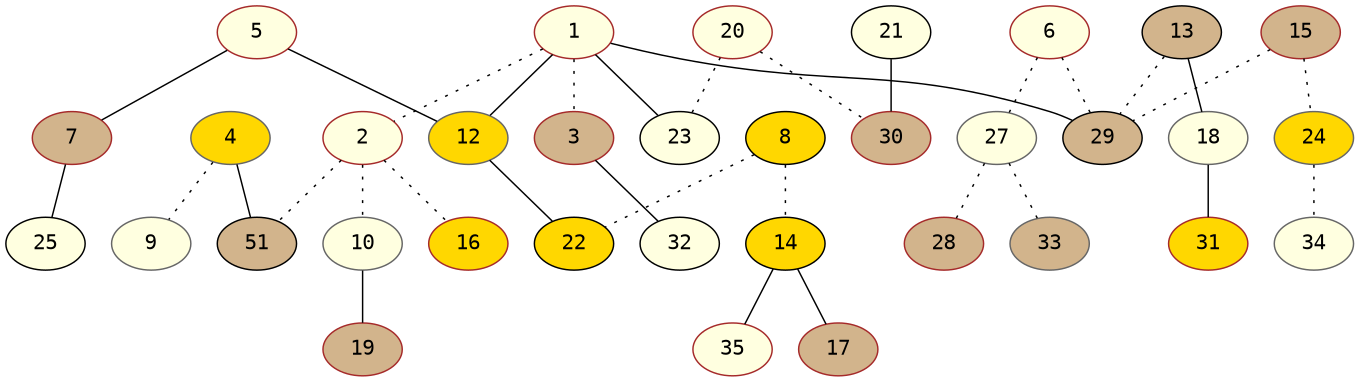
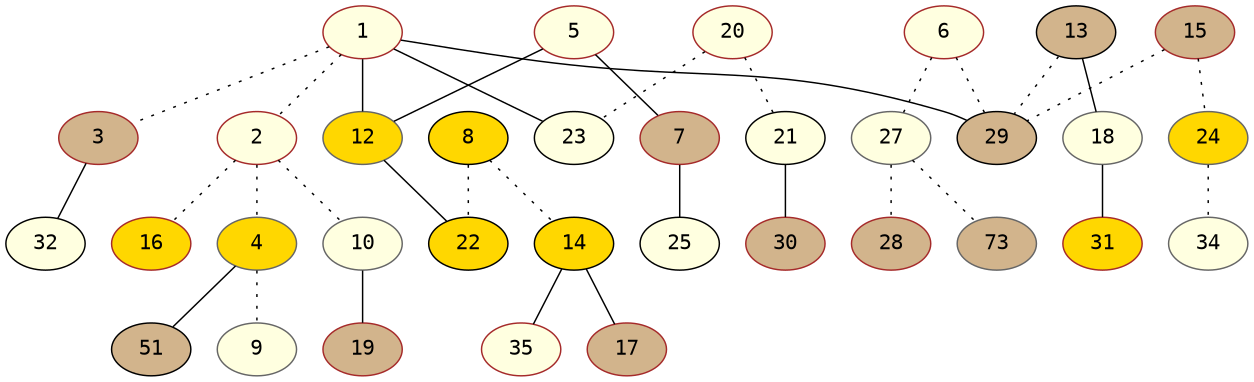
edge "20" -- "30": now "20" -- "21"
edge "2" -- "51": now "2" -- "4"
node "33": label "33" -> "73"
